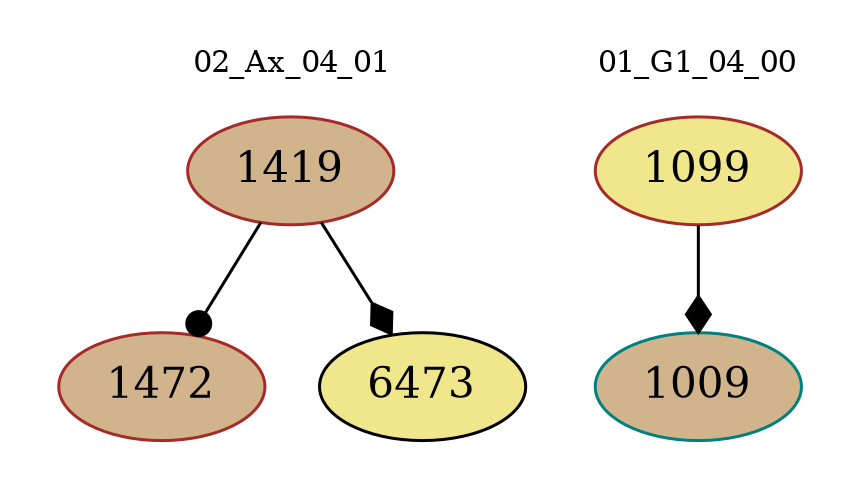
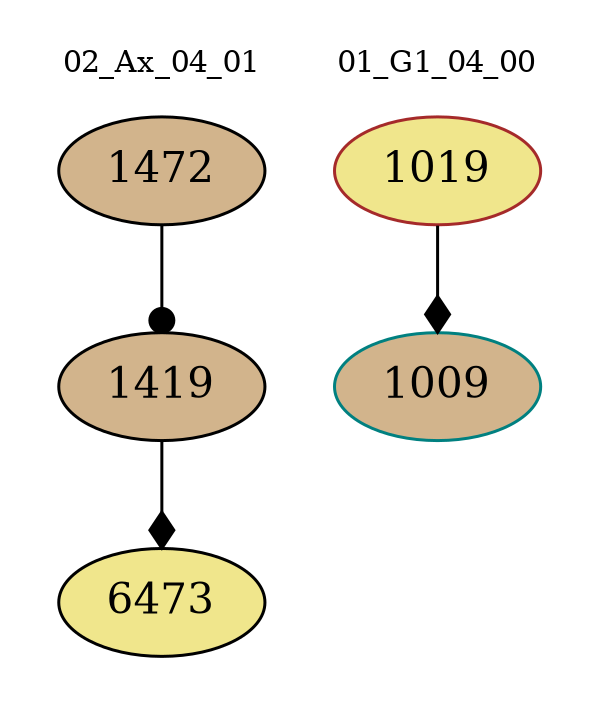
node "1419": color brown -> black
node "1099": label "1099" -> "1019"
edge "1419" -> "1472": reversed
node "1472": color brown -> black
